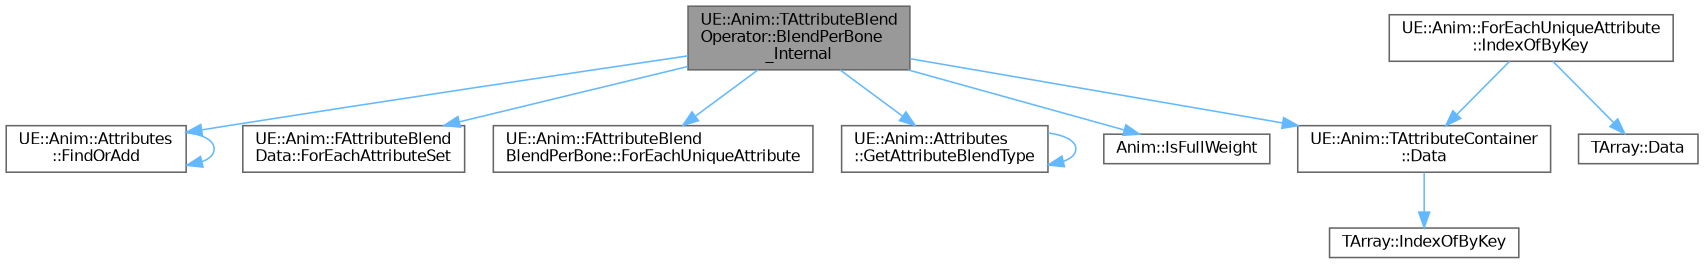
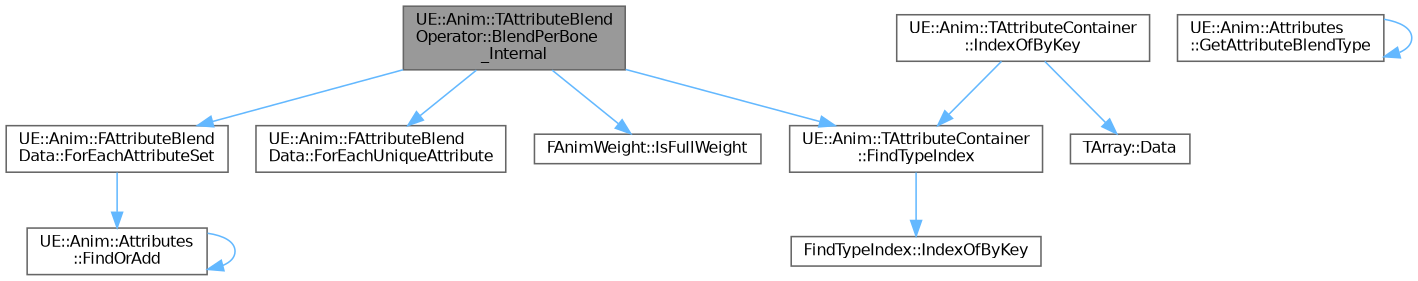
node "UE::Anim::ForEachUniqueAttribute ::IndexOfByKey": label "UE::Anim::ForEachUniqueAttribute ::IndexOfByKey" -> "UE::Anim::TAttributeContainer ::IndexOfByKey"
edge "UE::Anim::TAttributeBlend Operator::BlendPerBone _Internal" -> "UE::Anim::Attributes ::FindOrAdd": now "UE::Anim::FAttributeBlend Data::ForEachAttributeSet" -> "UE::Anim::Attributes ::FindOrAdd"
edge "UE::Anim::TAttributeBlend Operator::BlendPerBone _Internal" -> "UE::Anim::Attributes ::GetAttributeBlendType": removed
node "UE::Anim::FAttributeBlend BlendPerBone::ForEachUniqueAttribute": label "UE::Anim::FAttributeBlend BlendPerBone::ForEachUniqueAttribute" -> "UE::Anim::FAttributeBlend Data::ForEachUniqueAttribute"
node "Anim::IsFullWeight": label "Anim::IsFullWeight" -> "FAnimWeight::IsFullWeight"
node "UE::Anim::TAttributeContainer ::Data": label "UE::Anim::TAttributeContainer ::Data" -> "UE::Anim::TAttributeContainer ::FindTypeIndex"
node "TArray::IndexOfByKey": label "TArray::IndexOfByKey" -> "FindTypeIndex::IndexOfByKey"
